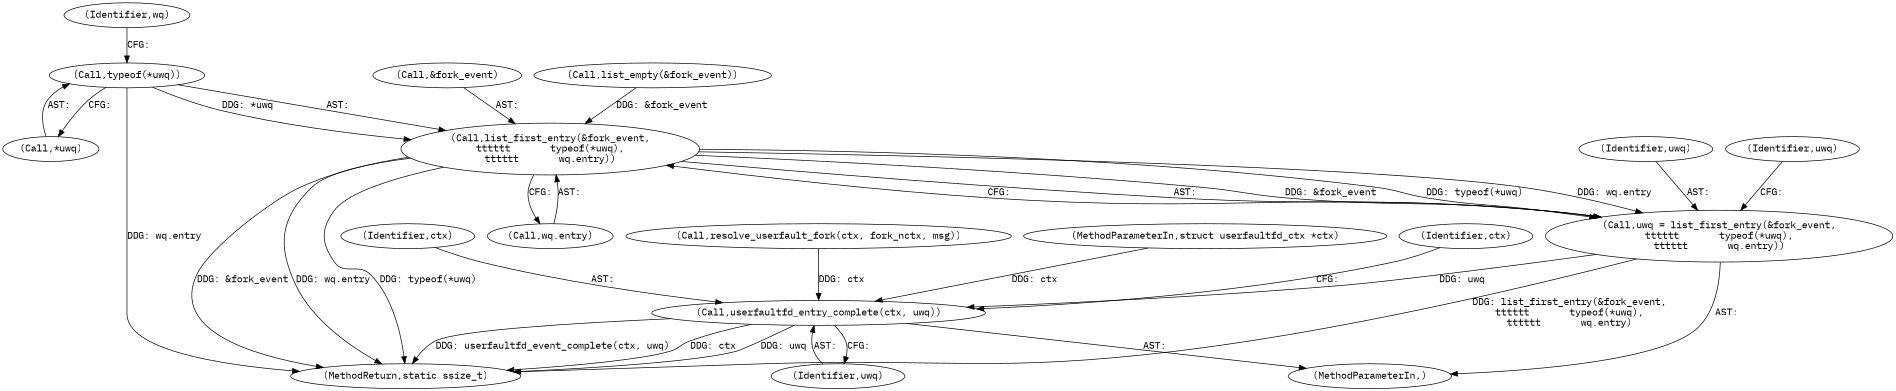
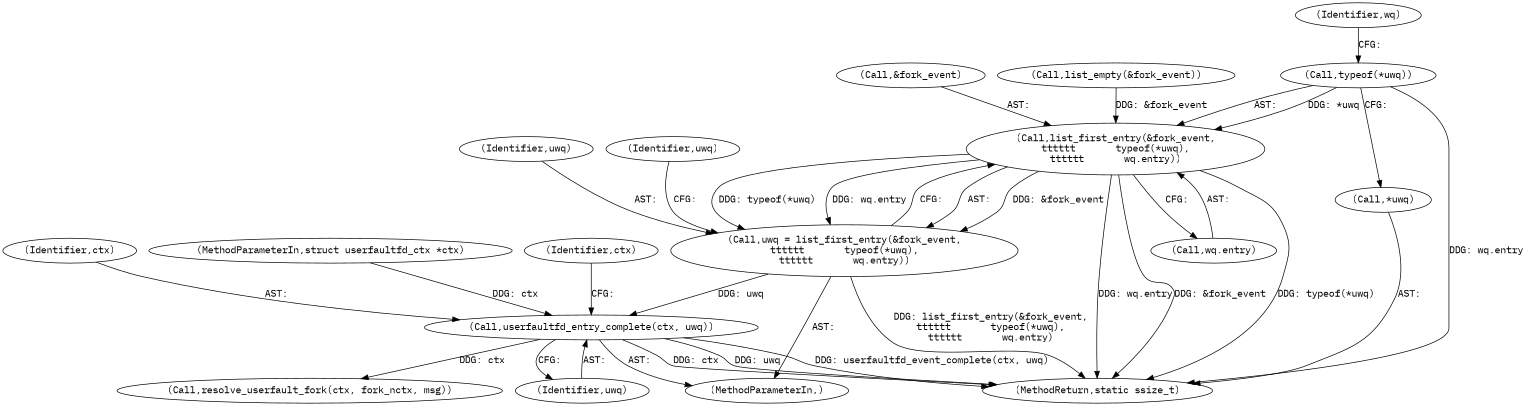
edge "(Call,*uwq)" -> "(Call,typeof(*uwq))": now "(Call,*uwq)" -> "(MethodReturn,static ssize_t)"
edge "(Call,resolve_userfault_fork(ctx, fork_nctx, msg))" -> "(Call,userfaultfd_entry_complete(ctx, uwq))": reversed
